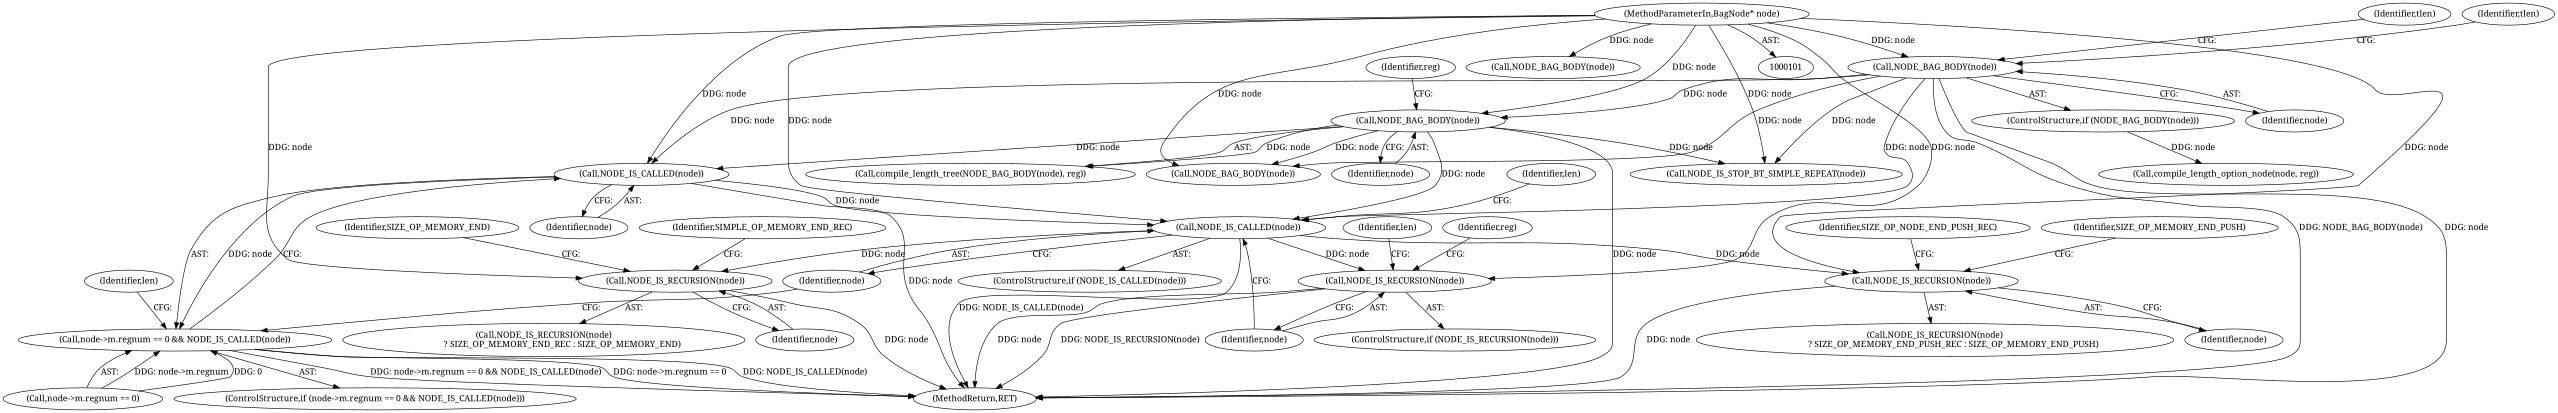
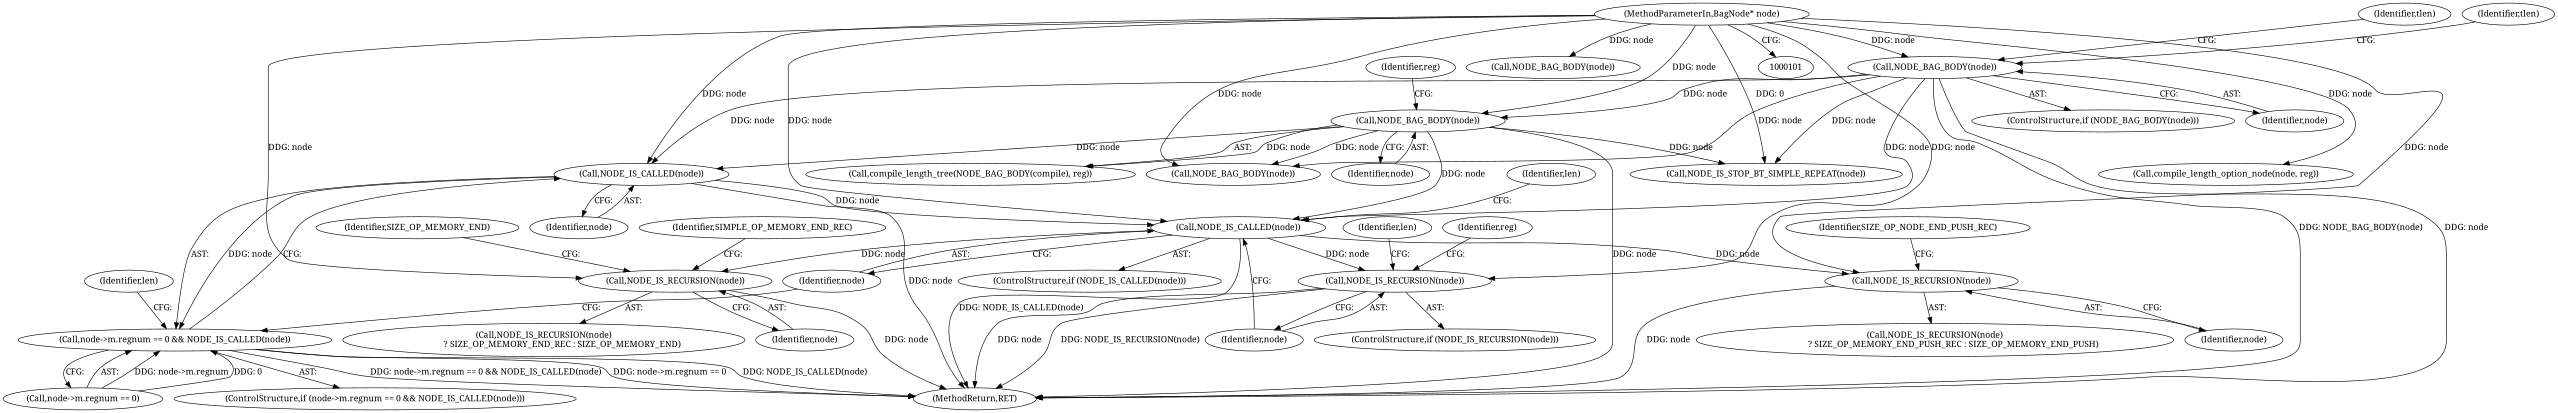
edge "(MethodParameterIn,BagNode* node)" -> "1000101": label "AST: " -> "CFG: "
edge "(MethodParameterIn,BagNode* node)" -> "(Call,NODE_IS_STOP_BT_SIMPLE_REPEAT(node))": label "DDG: node" -> "DDG: 0"
edge "(ControlStructure,if (NODE_BAG_BODY(node)))" -> "(Call,compile_length_option_node(node, reg))": now "(MethodParameterIn,BagNode* node)" -> "(Call,compile_length_option_node(node, reg))"
node "(Call,compile_length_tree(NODE_BAG_BODY(node), reg))": label "(Call,compile_length_tree(NODE_BAG_BODY(node), reg))" -> "(Call,compile_length_tree(NODE_BAG_BODY(compile), reg))"
node "(Identifier,SIZE_OP_MEMORY_END_PUSH)": removed
edge "(Call,node->m.regnum == 0 && NODE_IS_CALLED(node))" -> "(Call,node->m.regnum == 0)": added, label "CFG:"
